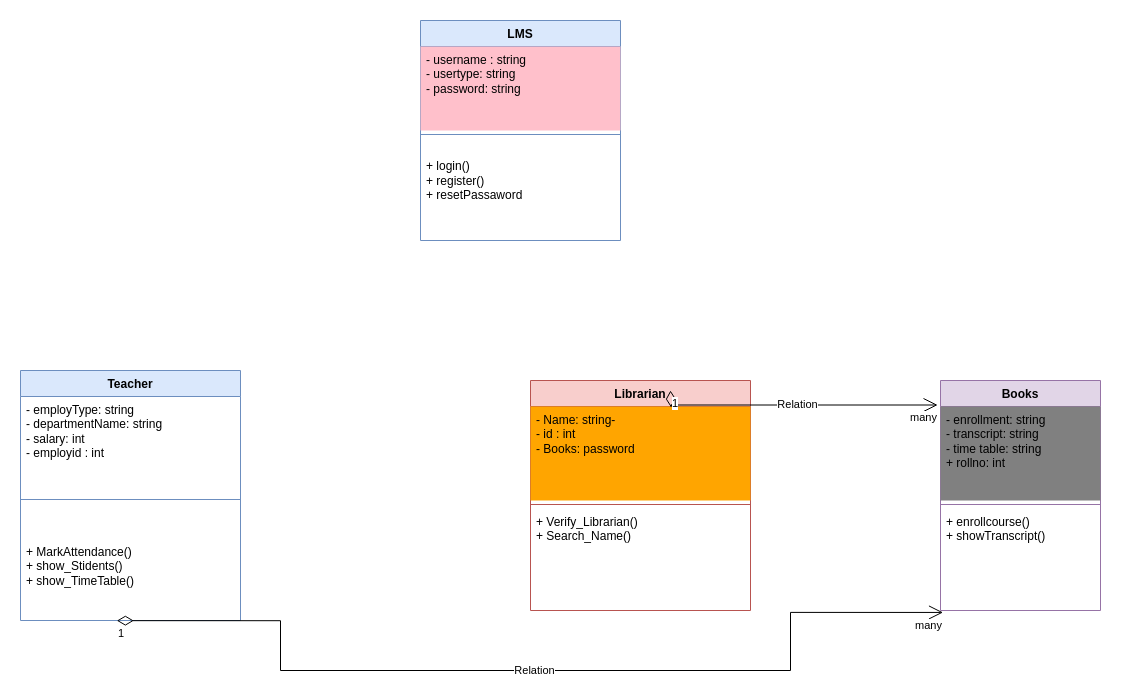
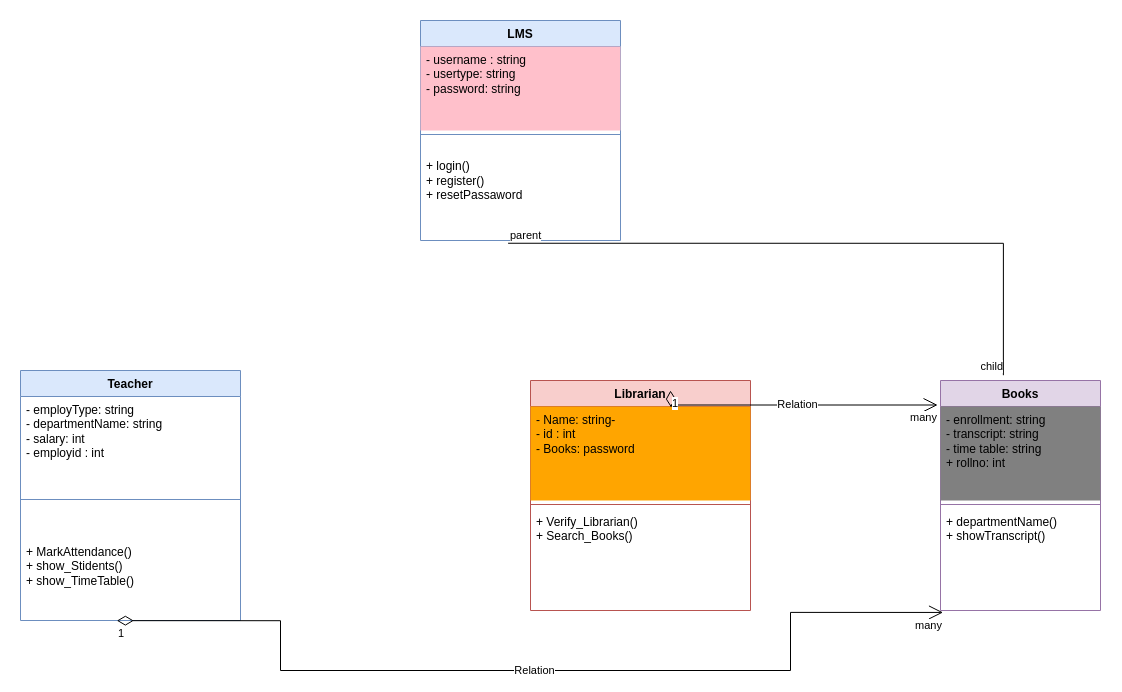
edge "+ login() + register() + resetPassaword" -- "Books": added, labels "parent", "child"
node "+ Verify_Librarian() + Search_Name()": label "+ Verify_Librarian() + Search_Name()" -> "+ Verify_Librarian() + Search_Books()"
node "+ enrollcourse() + showTranscript()": label "+ enrollcourse() + showTranscript()" -> "+ departmentName() + showTranscript()"
